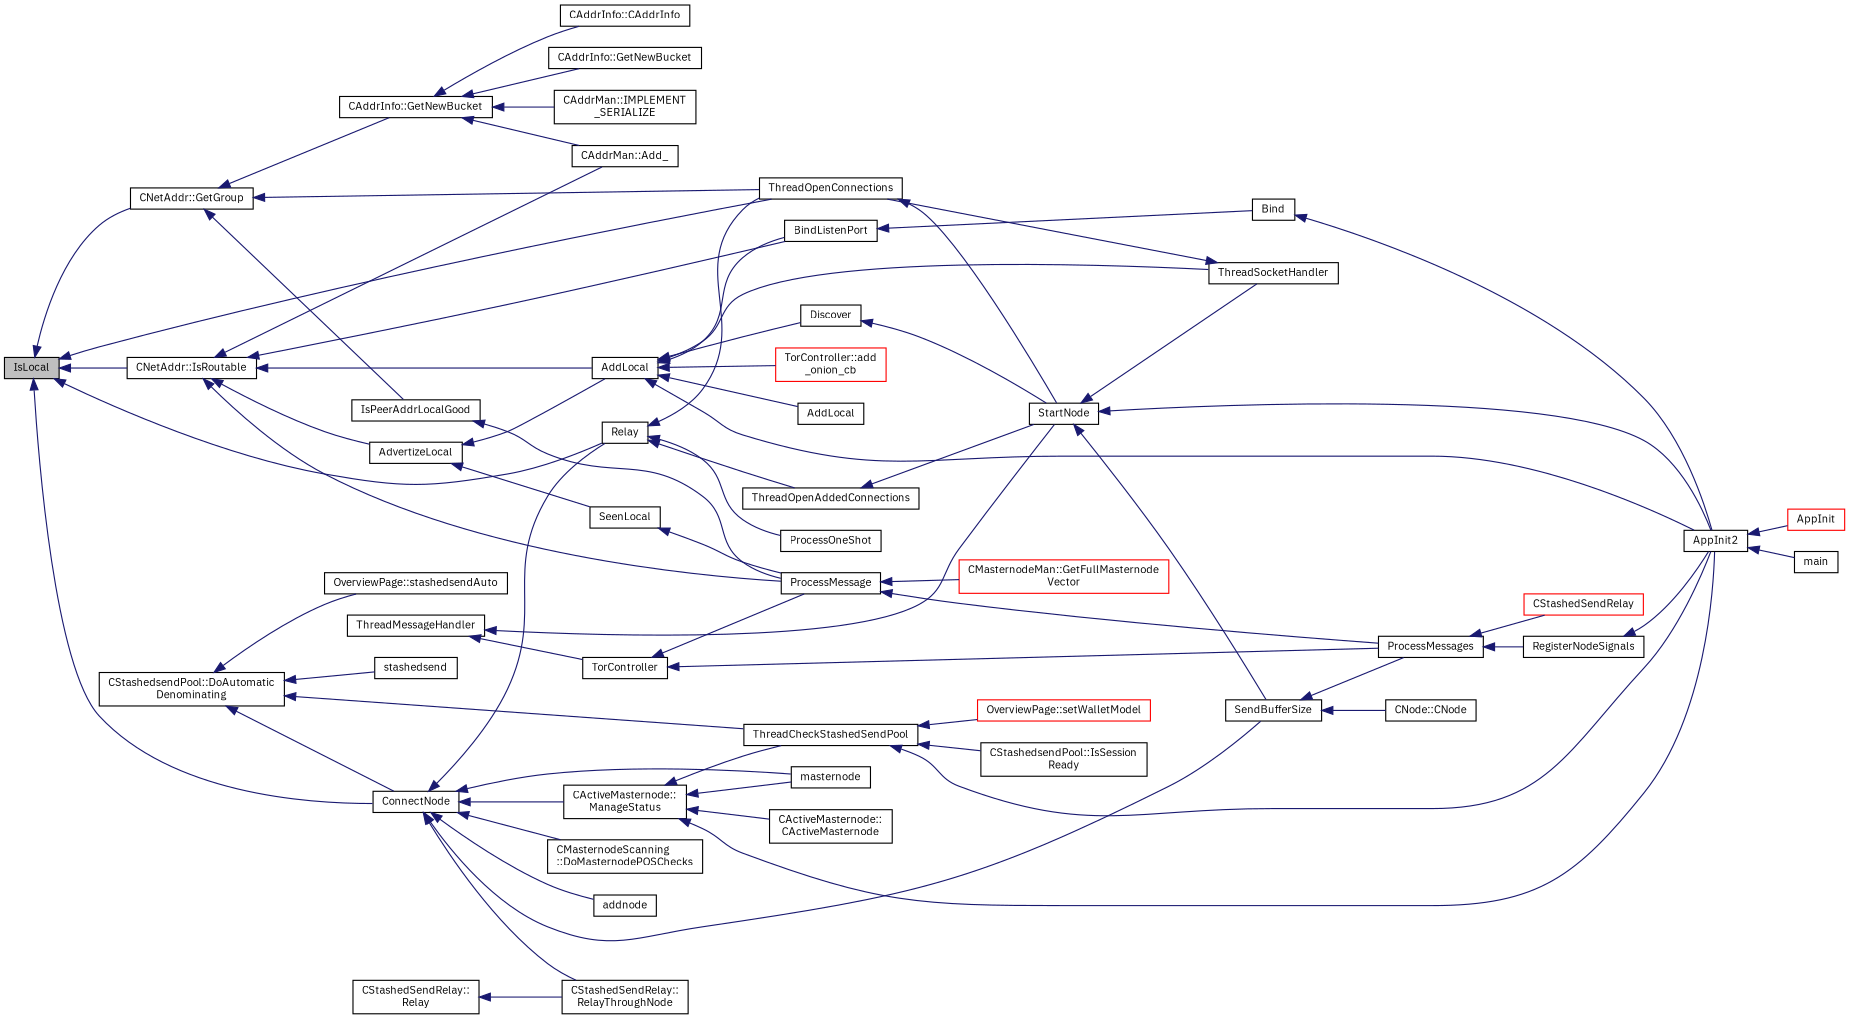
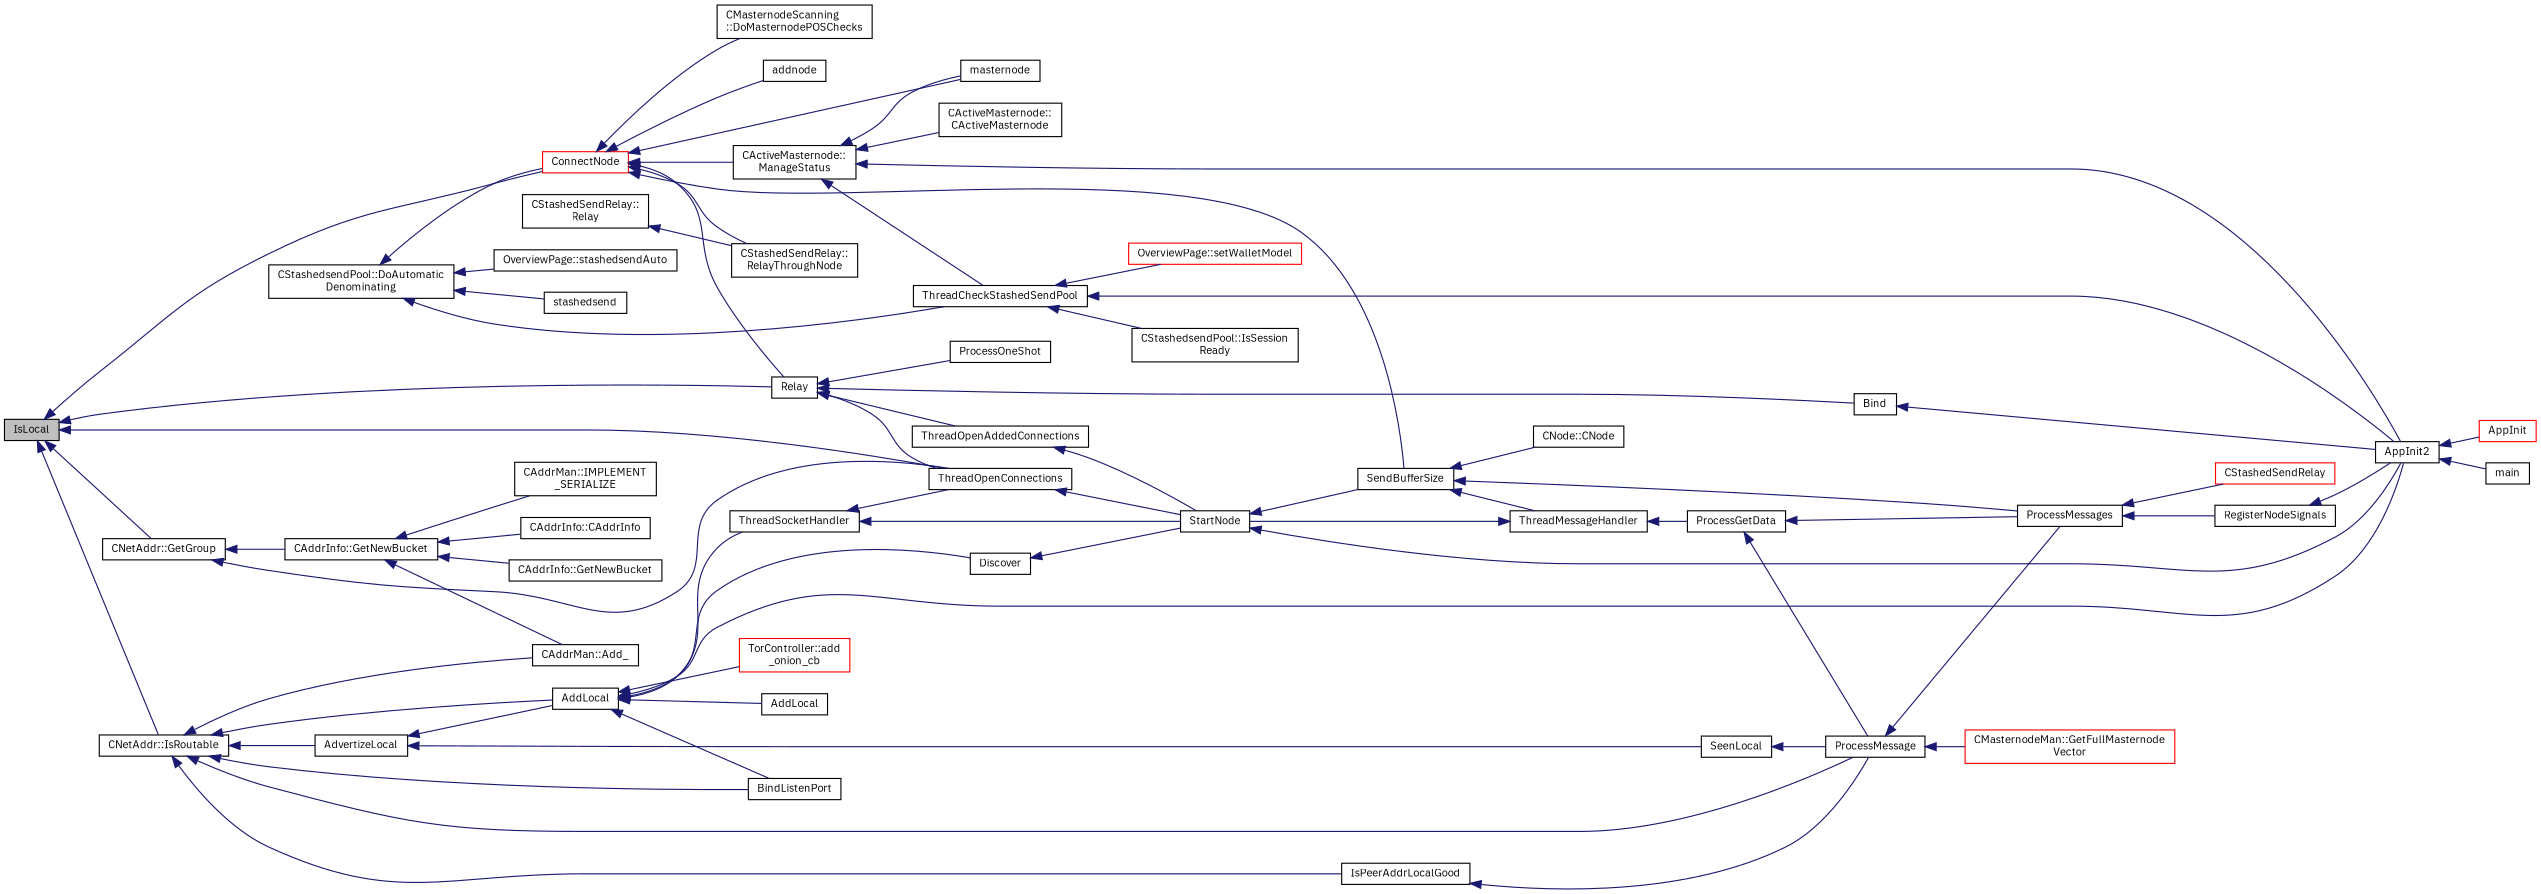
edge "Bind" -> "BindListenPort": now "Bind" -> "Relay"
edge "IsPeerAddrLocalGood" -> "CNetAddr::GetGroup": now "IsPeerAddrLocalGood" -> "CNetAddr::IsRoutable"
edge "ThreadSocketHandler" -> "StartNode": reversed
edge "ThreadMessageHandler" -> "SendBufferSize": added
node "TorController": label "TorController" -> "ProcessGetData"
node "ConnectNode": color black -> red
